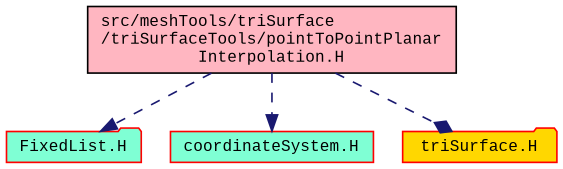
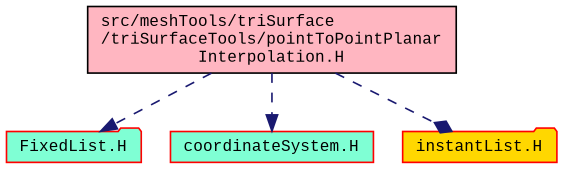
node "triSurface.H": label "triSurface.H" -> "instantList.H"
